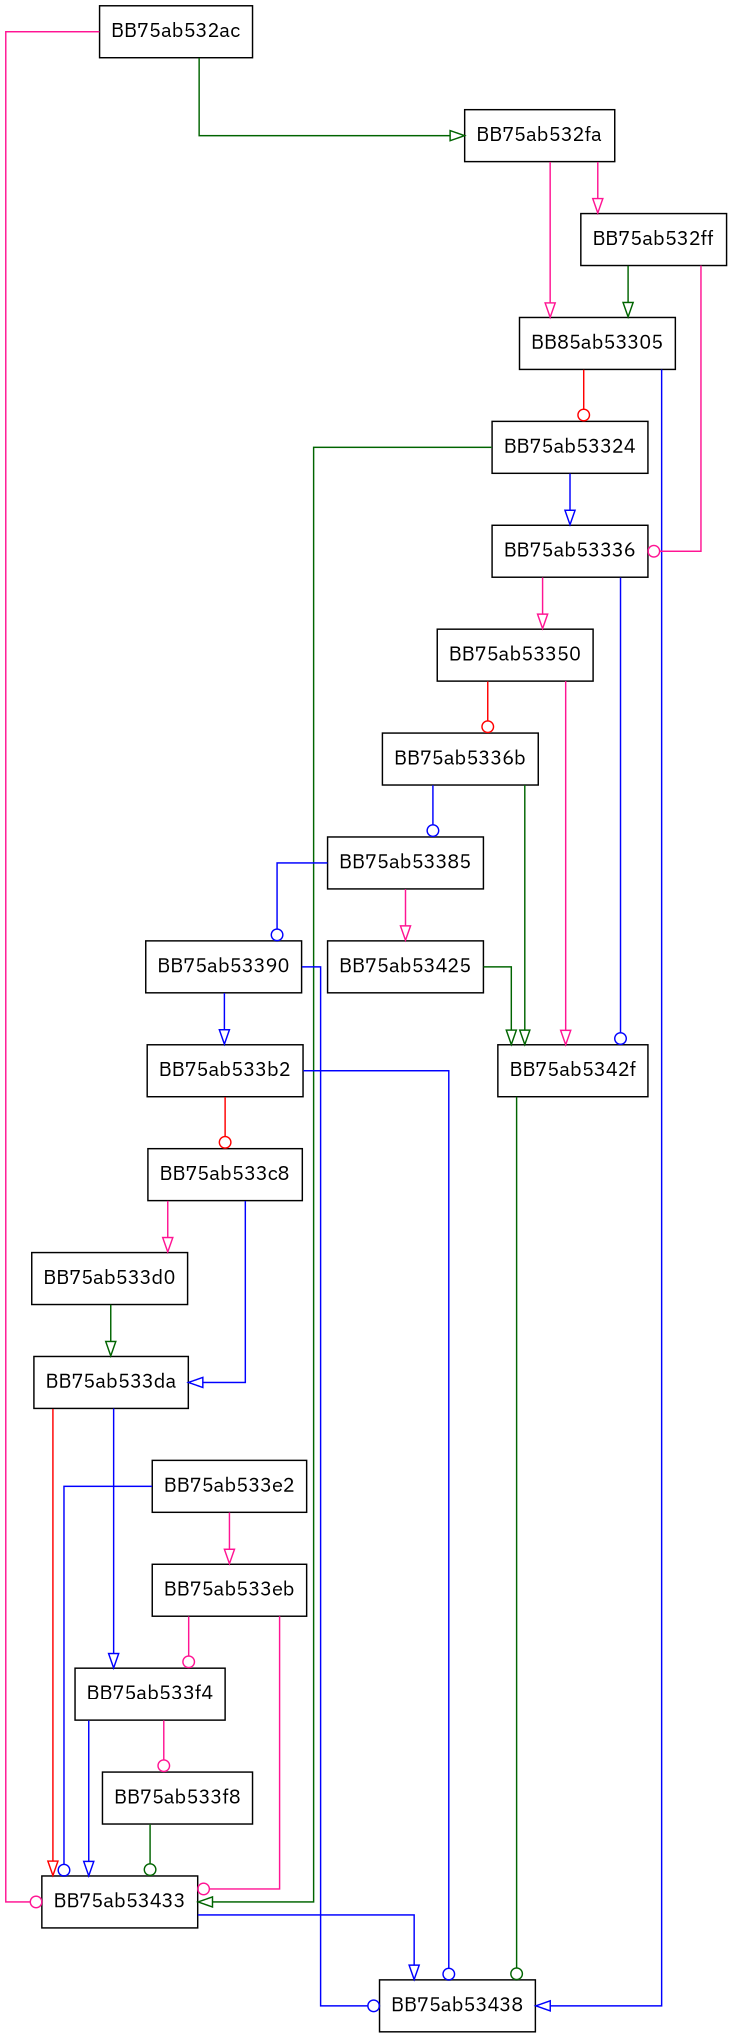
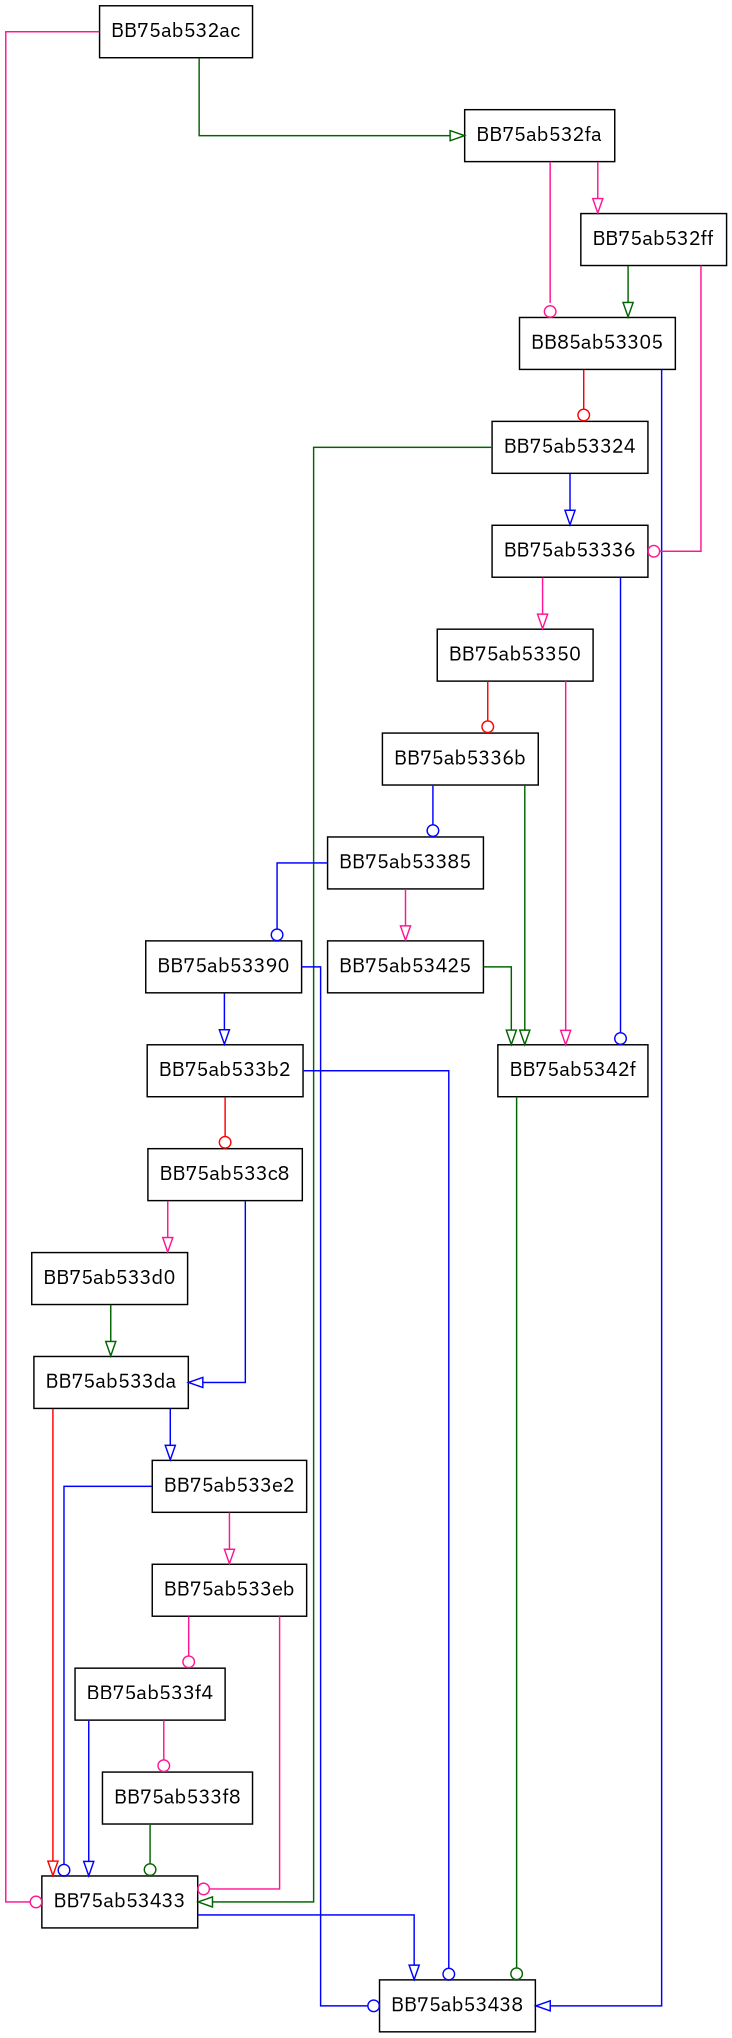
edge "BB75ab532fa" -> "BB85ab53305": arrowhead onormal -> odot
edge "BB75ab533da" -> "BB75ab533f4": now "BB75ab533da" -> "BB75ab533e2"
